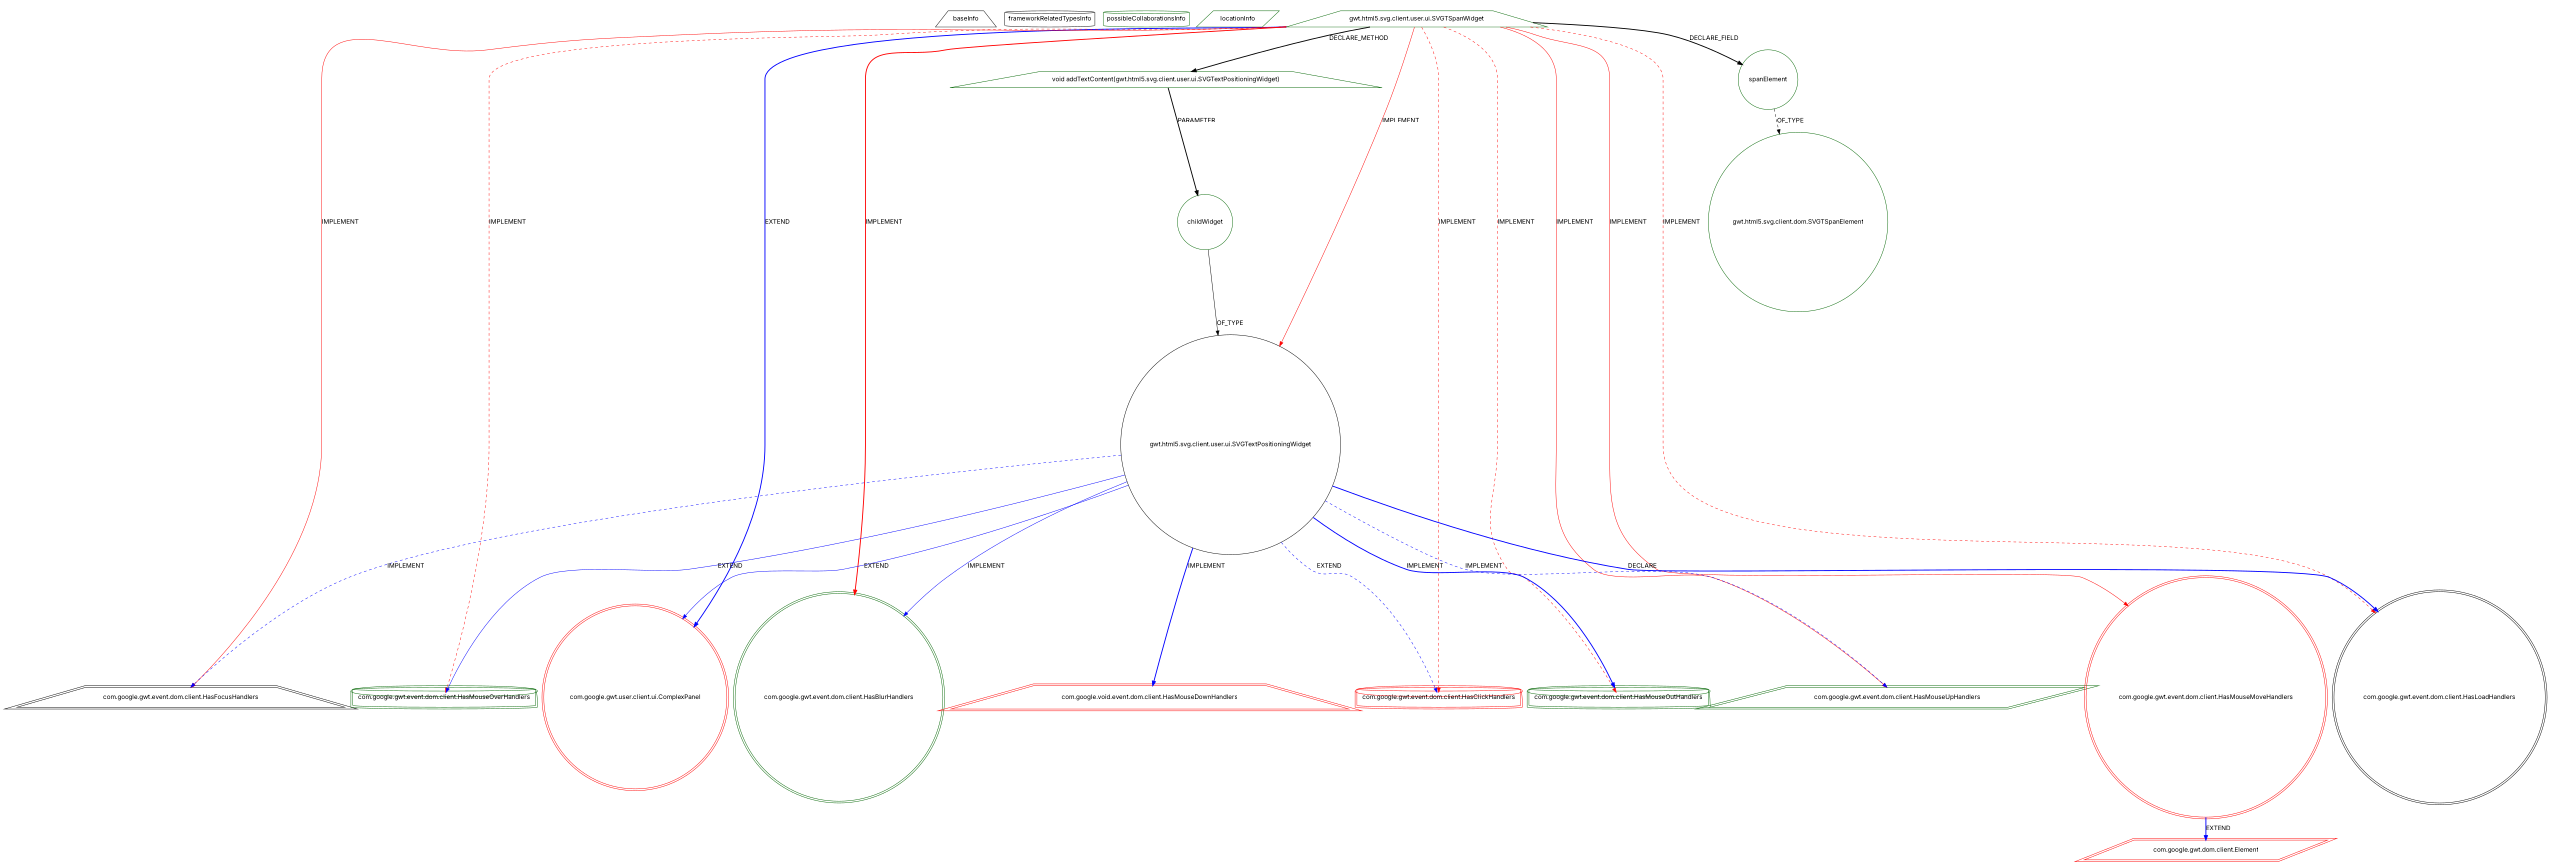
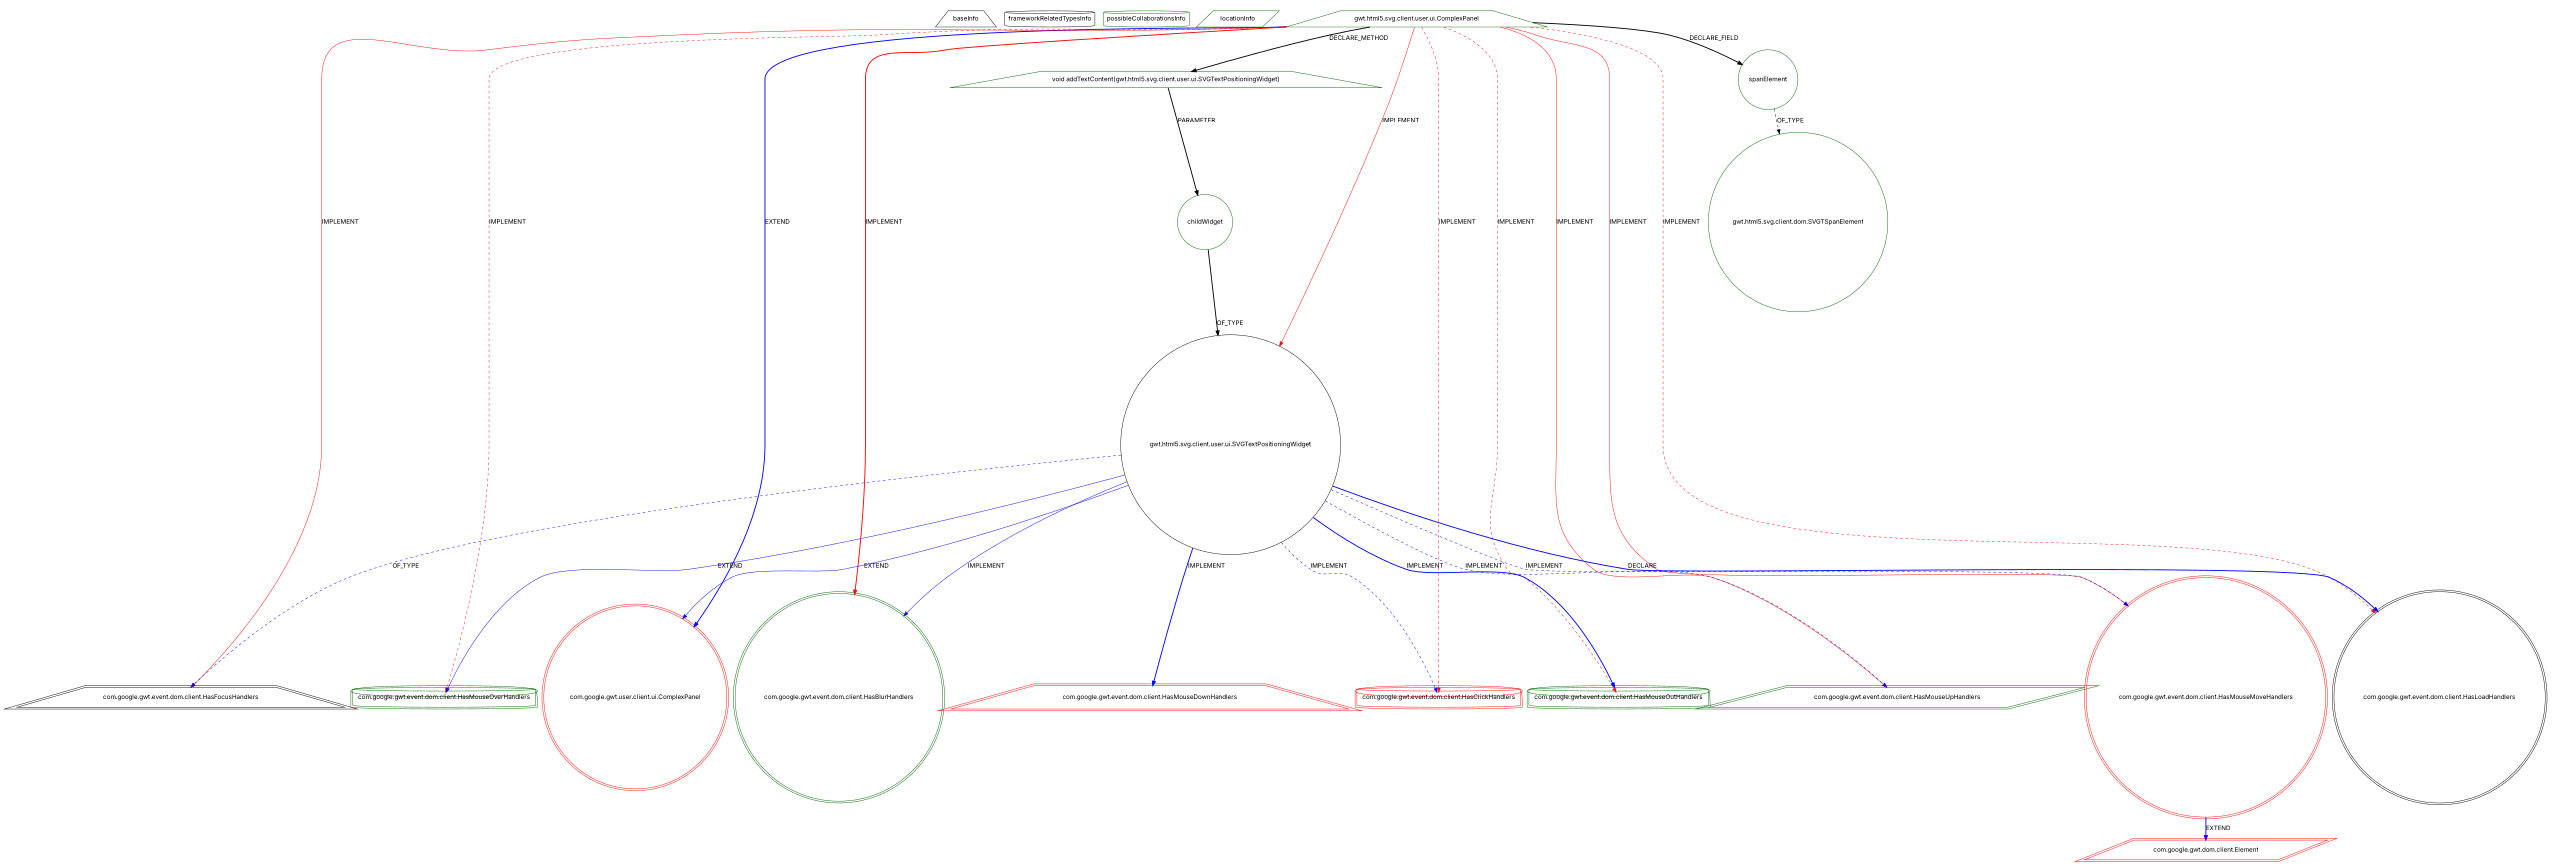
node "gwt.html5.svg.client.user.ui.SVGTSpanWidget": label "gwt.html5.svg.client.user.ui.SVGTSpanWidget" -> "gwt.html5.svg.client.user.ui.ComplexPanel"
edge "childWidget" -> "gwt.html5.svg.client.user.ui.SVGTextPositioningWidget": style solid -> bold
edge "gwt.html5.svg.client.user.ui.SVGTextPositioningWidget" -> "com.google.gwt.event.dom.client.HasFocusHandlers": label "IMPLEMENT" -> "OF_TYPE"
edge "gwt.html5.svg.client.user.ui.SVGTextPositioningWidget" -> "com.google.gwt.event.dom.client.HasClickHandlers": label "EXTEND" -> "IMPLEMENT"
edge "gwt.html5.svg.client.user.ui.SVGTextPositioningWidget" -> "com.google.gwt.event.dom.client.HasMouseMoveHandlers": added, label "IMPLEMENT"
node "com.google.void.event.dom.client.HasMouseDownHandlers": label "com.google.void.event.dom.client.HasMouseDownHandlers" -> "com.google.gwt.event.dom.client.HasMouseDownHandlers"
